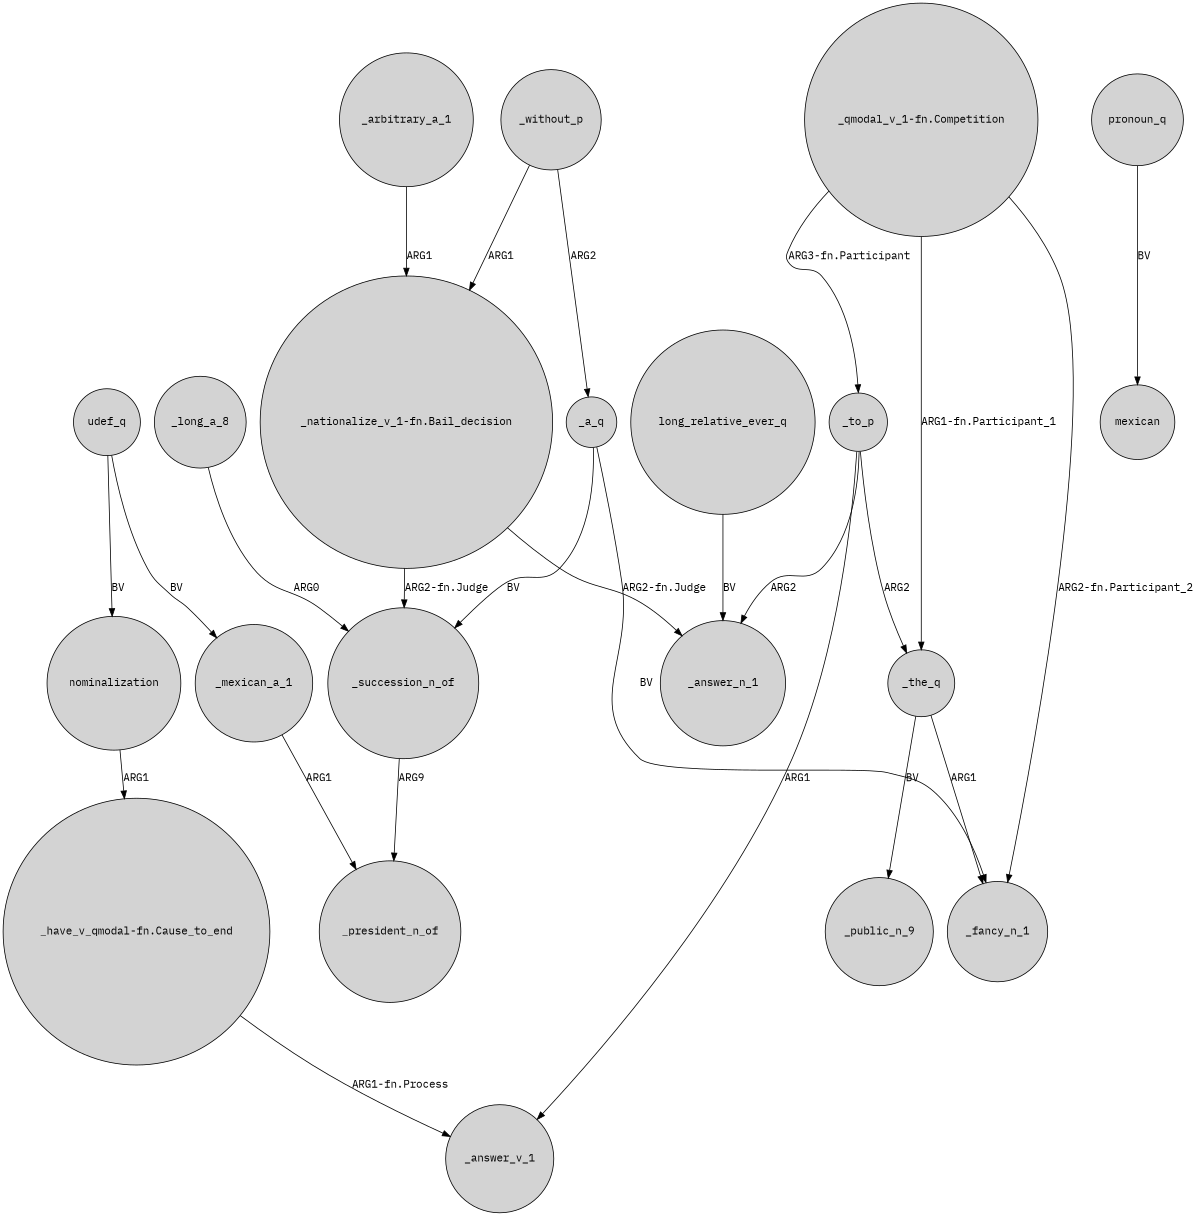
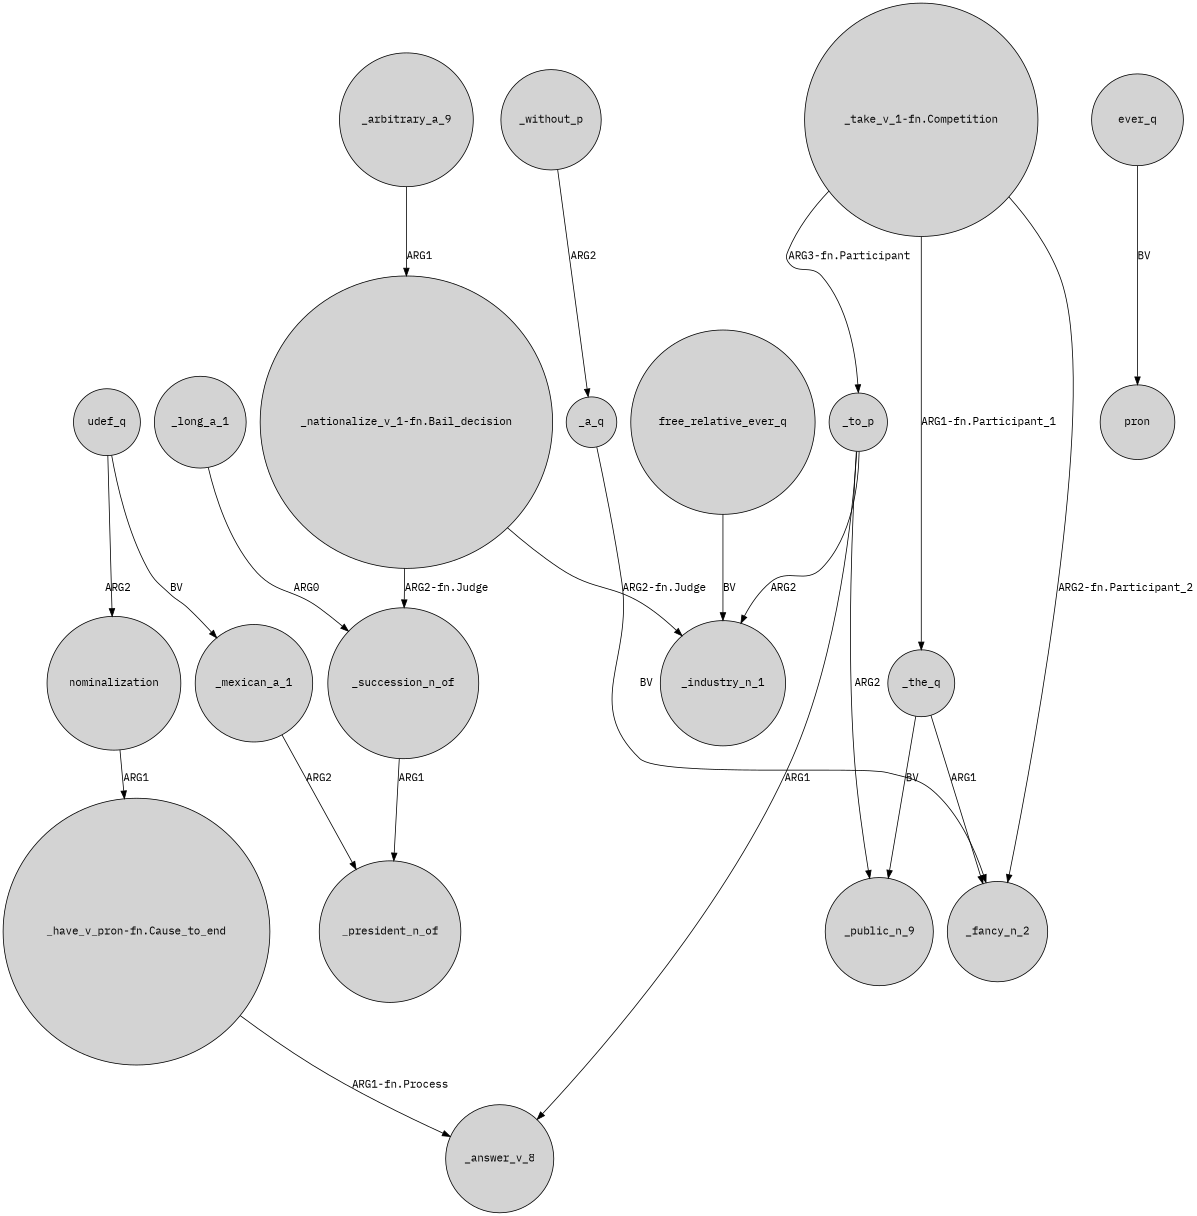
node "_arbitrary_a_1": label "_arbitrary_a_1" -> "_arbitrary_a_9"
node "_qmodal_v_1-fn.Competition": label "_qmodal_v_1-fn.Competition" -> "_take_v_1-fn.Competition"
node "pronoun_q": label "pronoun_q" -> "ever_q"
edge "_without_p" -> "_nationalize_v_1-fn.Bail_decision": removed, label "ARG1"
node "_long_a_8": label "_long_a_8" -> "_long_a_1"
node "long_relative_ever_q": label "long_relative_ever_q" -> "free_relative_ever_q"
node "mexican": label "mexican" -> "pron"
edge "_to_p" -> "_the_q": now "_to_p" -> "_public_n_9"
edge "_a_q" -> "_succession_n_of": removed, label "BV"
edge "udef_q" -> "nominalization": label "BV" -> "ARG2"
node "_answer_n_1": label "_answer_n_1" -> "_industry_n_1"
edge "_mexican_a_1" -> "_president_n_of": label "ARG1" -> "ARG2"
edge "_succession_n_of" -> "_president_n_of": label "ARG9" -> "ARG1"
node "_have_v_qmodal-fn.Cause_to_end": label "_have_v_qmodal-fn.Cause_to_end" -> "_have_v_pron-fn.Cause_to_end"
node "_fancy_n_1": label "_fancy_n_1" -> "_fancy_n_2"
node "_answer_v_1": label "_answer_v_1" -> "_answer_v_8"
